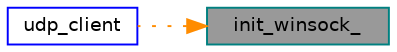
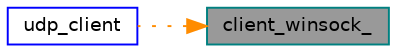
node "init_winsock_": label "init_winsock_" -> "client_winsock_"
